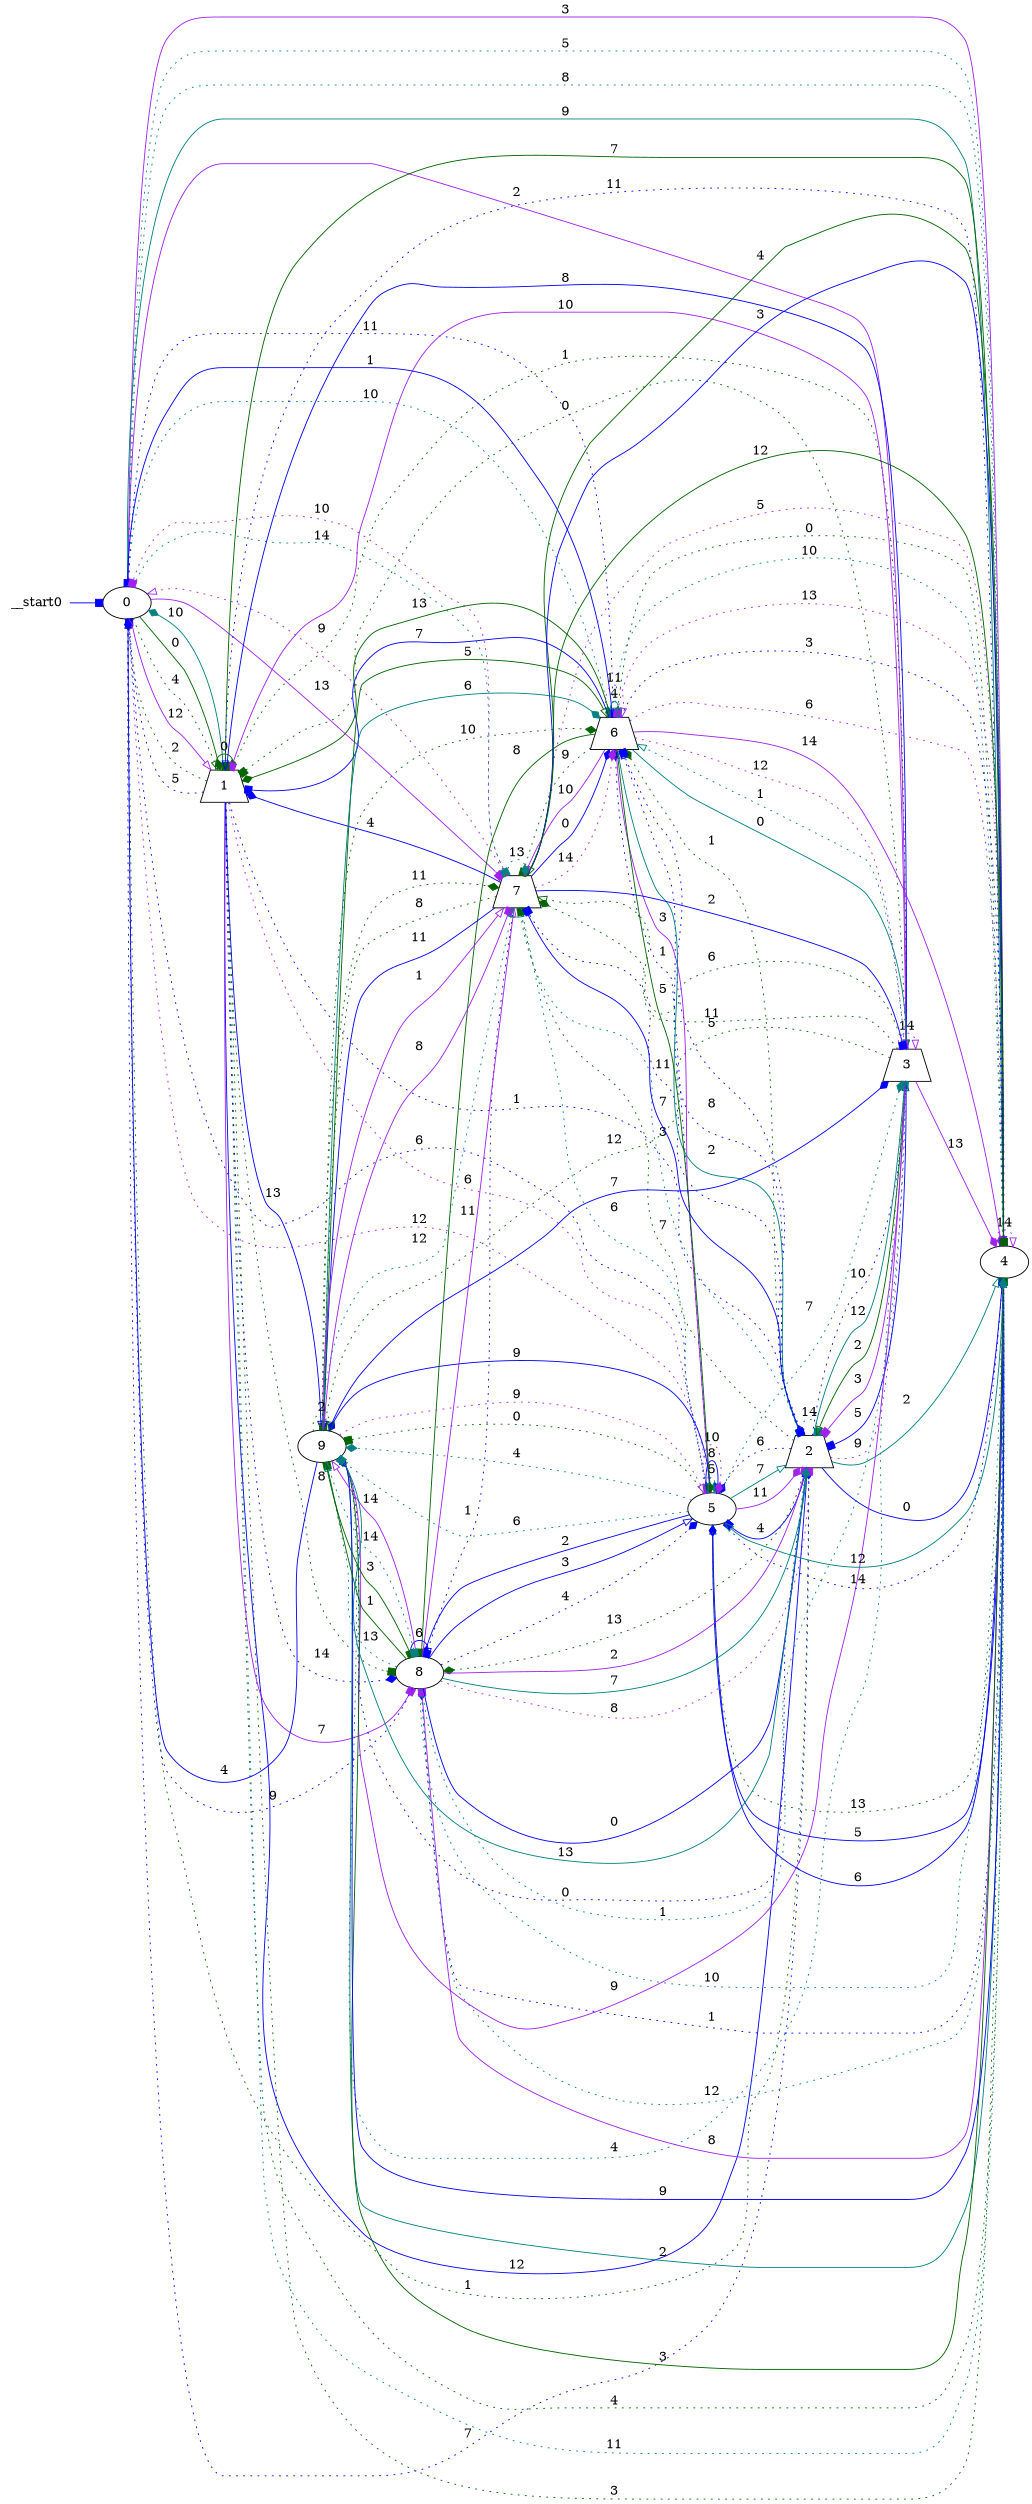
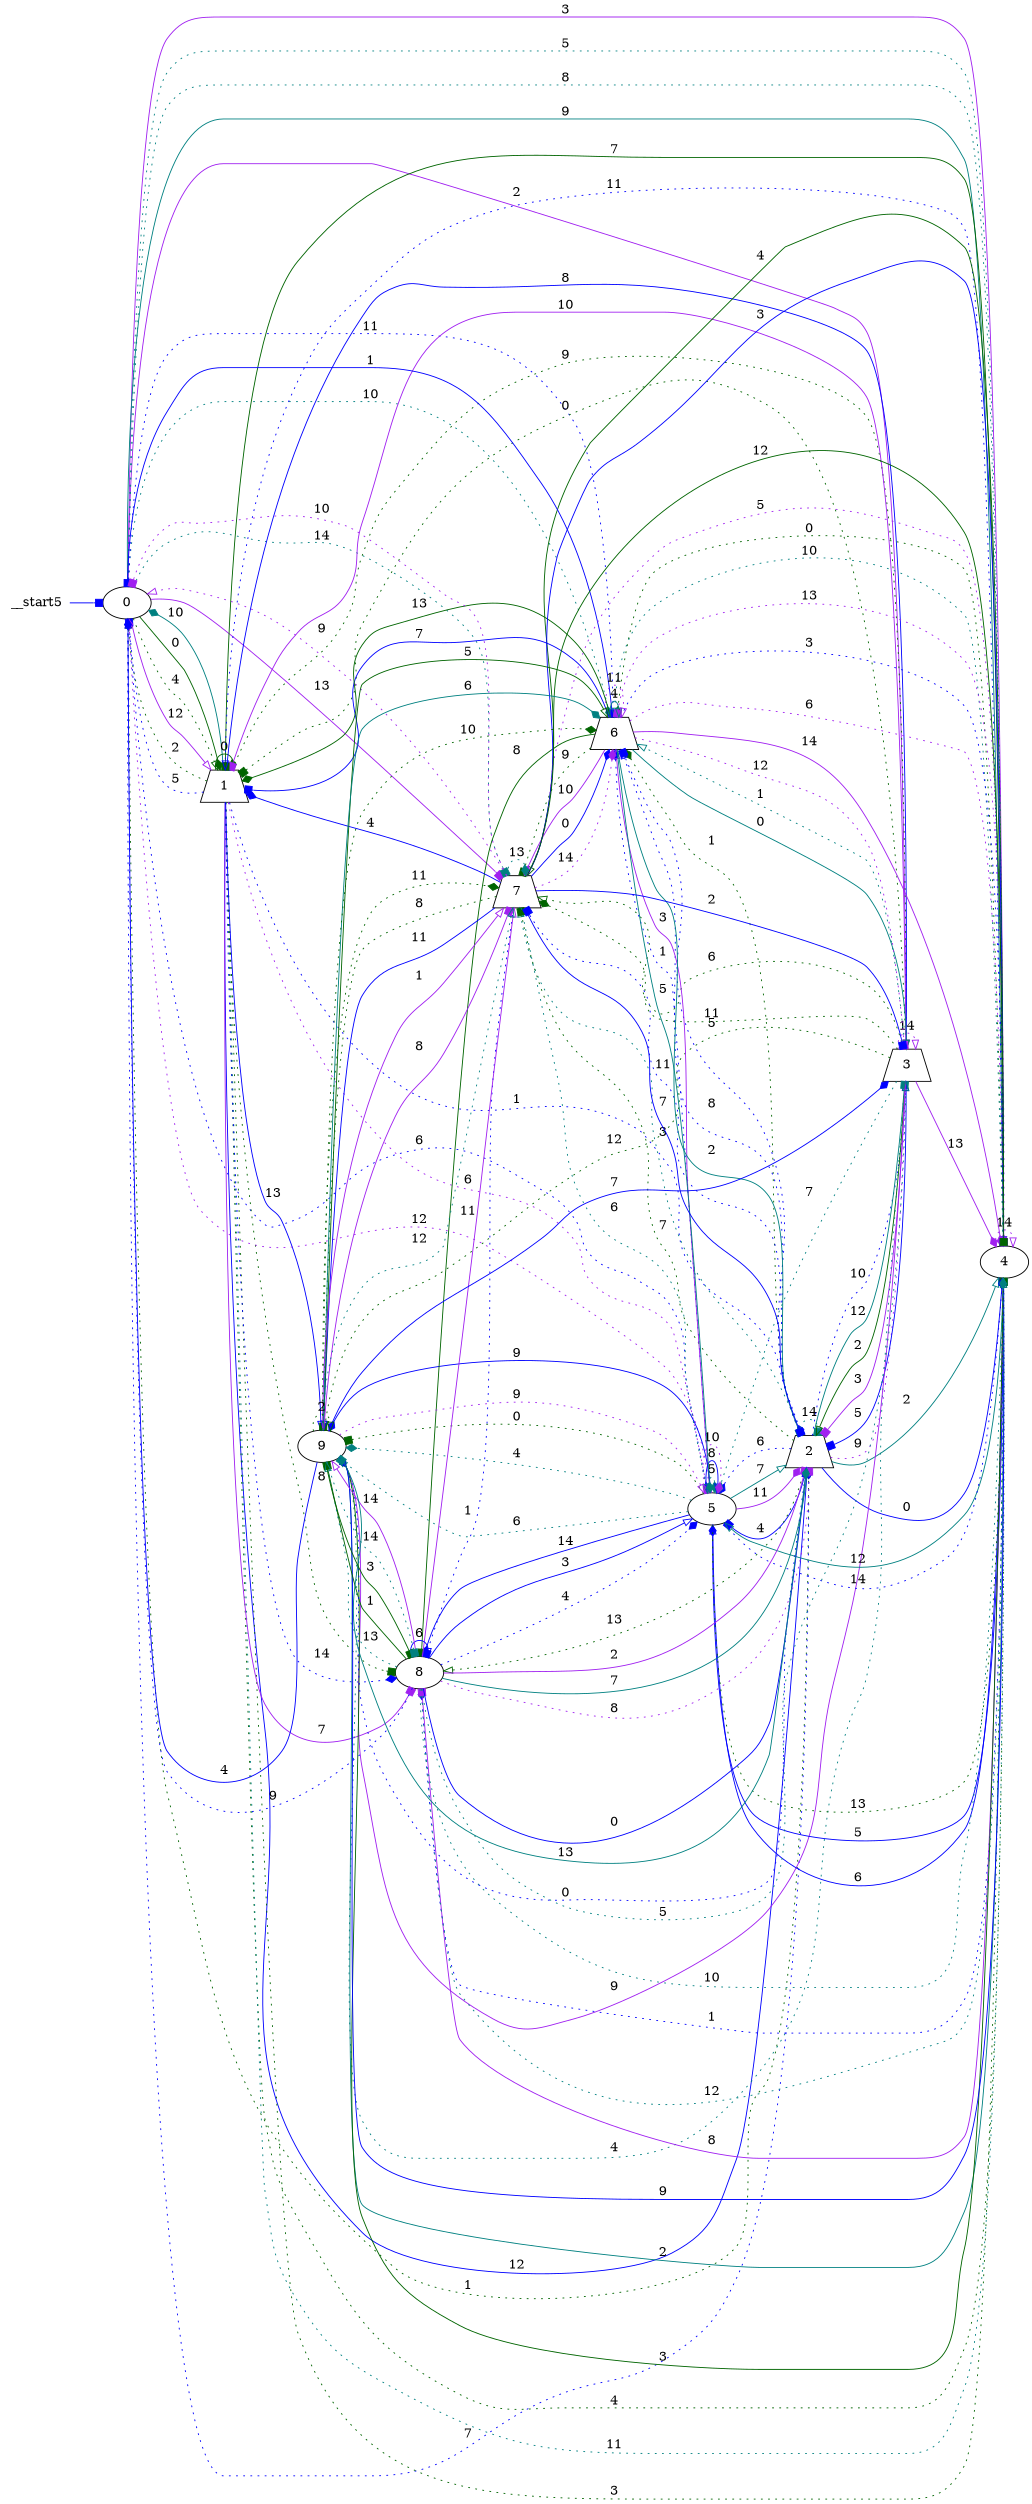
edge "1" -> "3": label "1" -> "9"
node "__start0": label "__start0" -> "__start5"
edge "6" -> "5": color darkgreen -> teal
edge "5" -> "3": reversed
edge "5" -> "8": label "2" -> "14"
edge "2" -> "8": arrowhead diamond -> onormal
edge "8" -> "3": label "1" -> "5"
